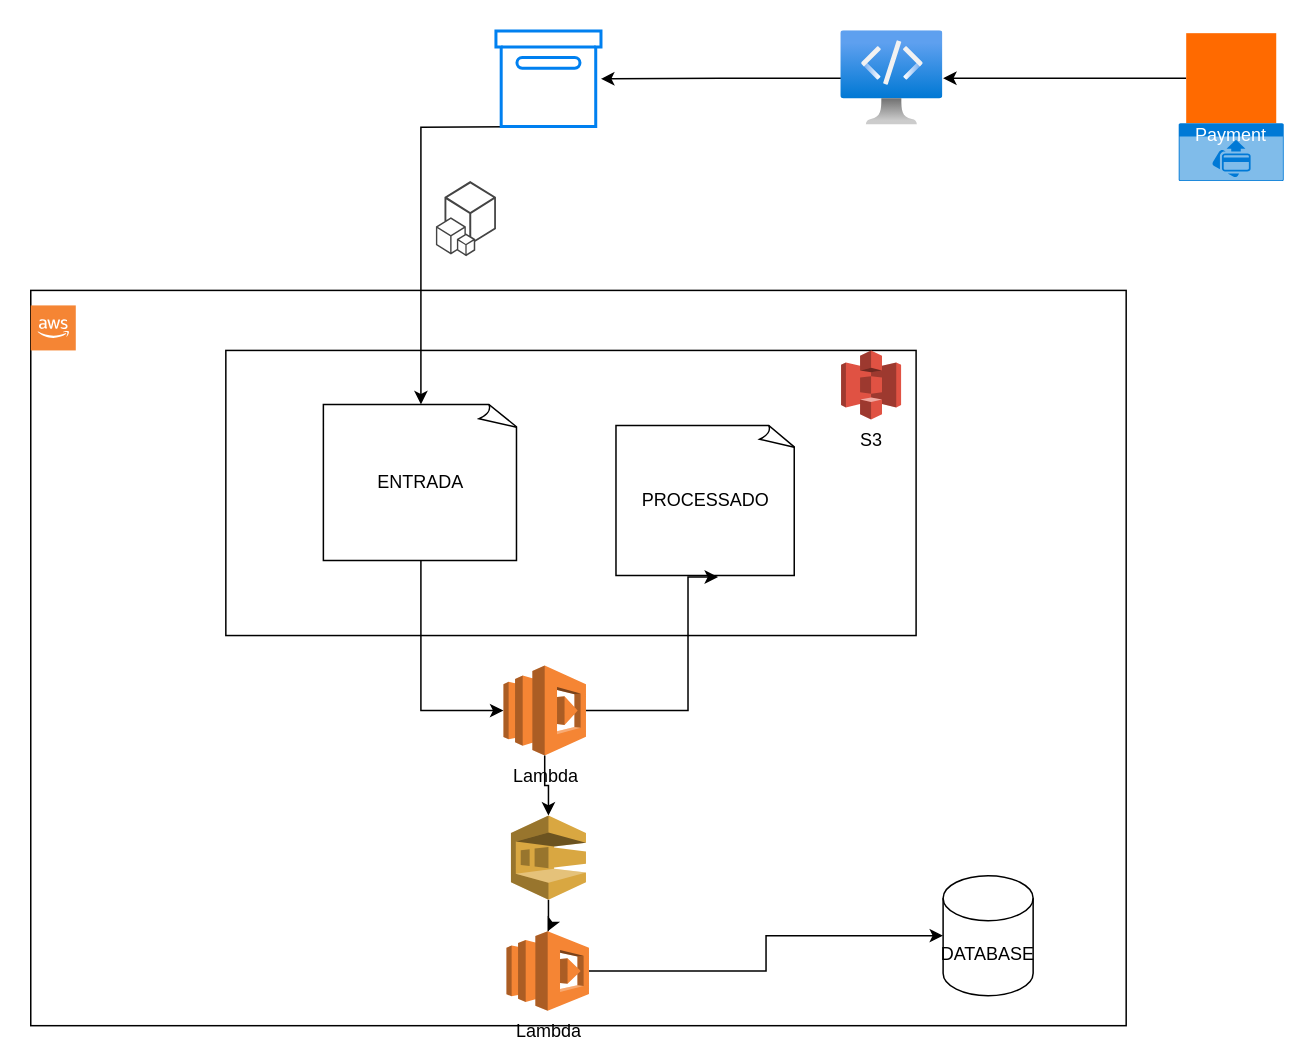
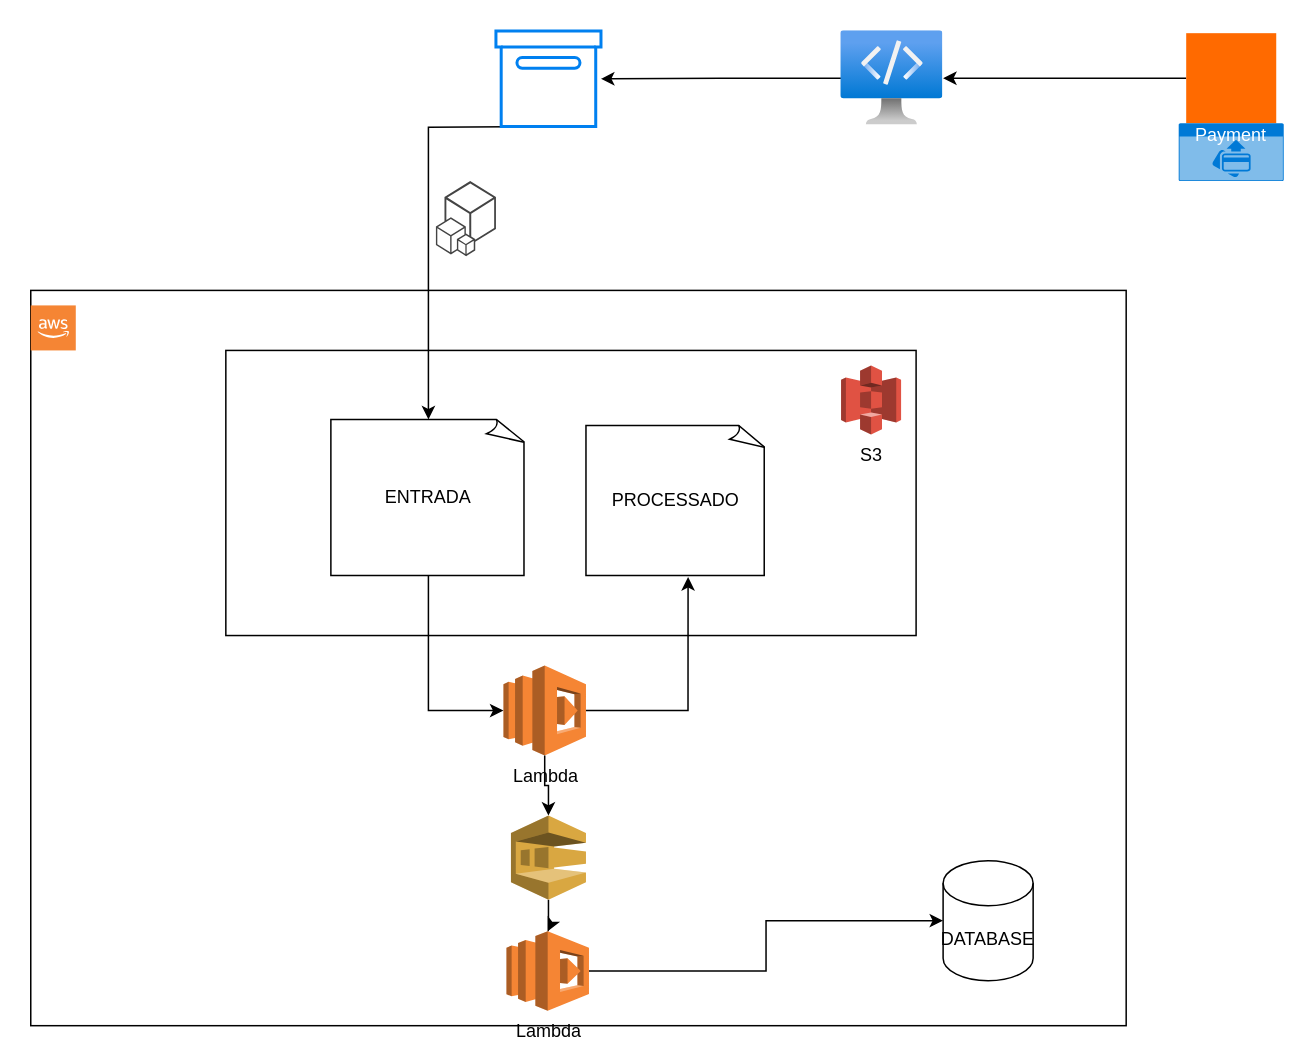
node "S3": moved (871, 385) -> (871, 400)
node "ENTRADA": moved (421, 482) -> (428, 497)
node "PROCESSADO": moved (706, 500) -> (676, 500)
node "DATABASE": moved (988, 935) -> (988, 920)
